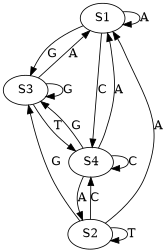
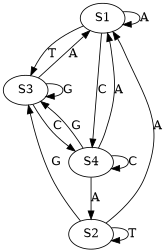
edge "S1" -> "S3": label "G" -> "T"
edge "S3" -> "S4": label "T" -> "C"
edge "S2" -> "S4": removed, label "C"
